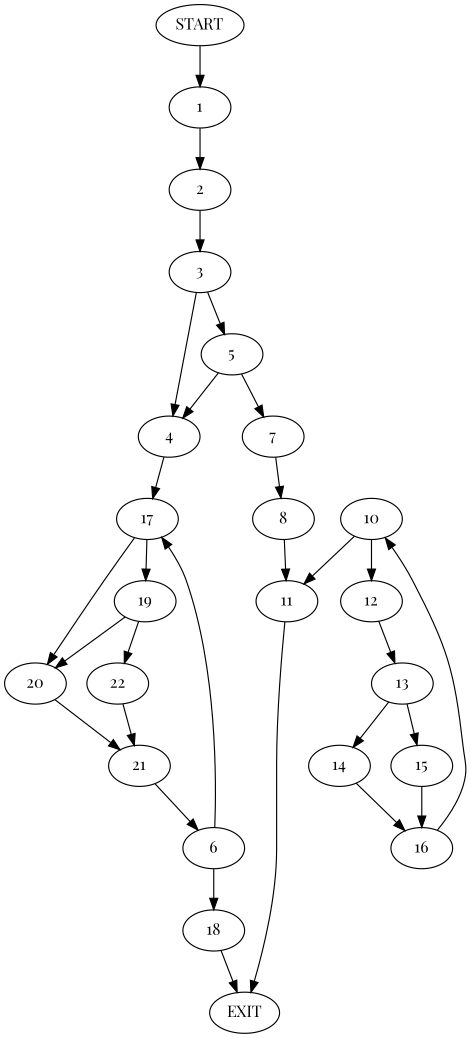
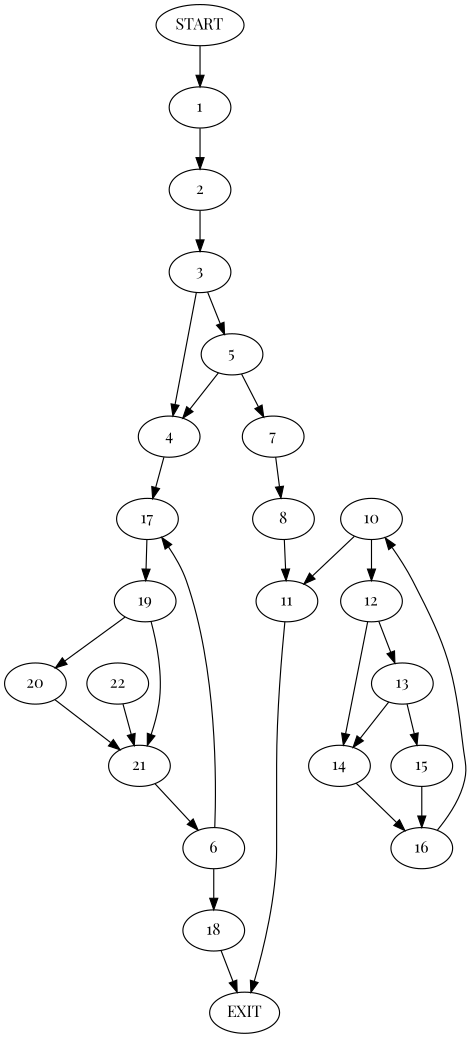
edge "17" -> "20": removed
edge "19" -> "22": now "19" -> "21"
edge "12" -> "14": added
